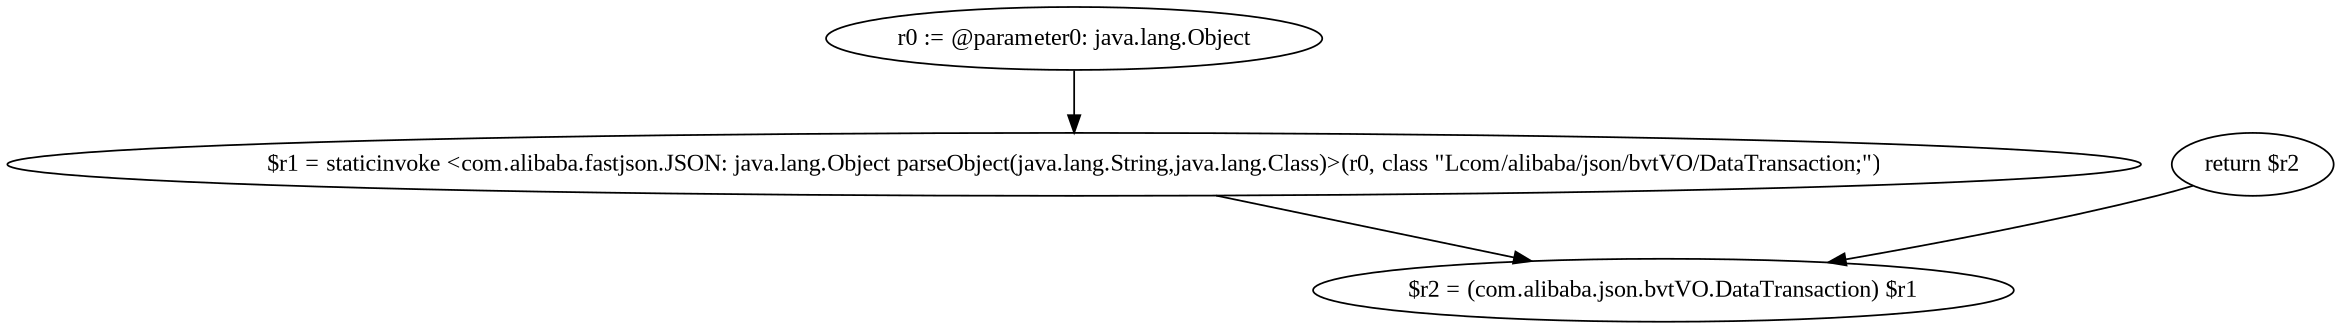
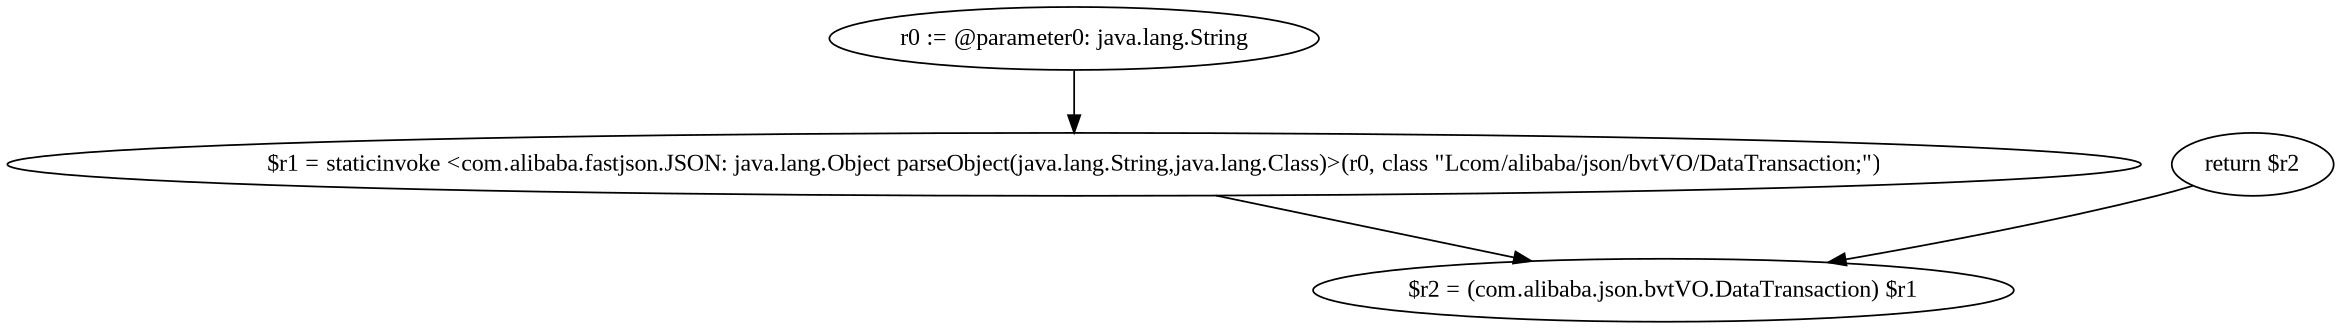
node "r0 := @parameter0: java.lang.Object": label "r0 := @parameter0: java.lang.Object" -> "r0 := @parameter0: java.lang.String"
